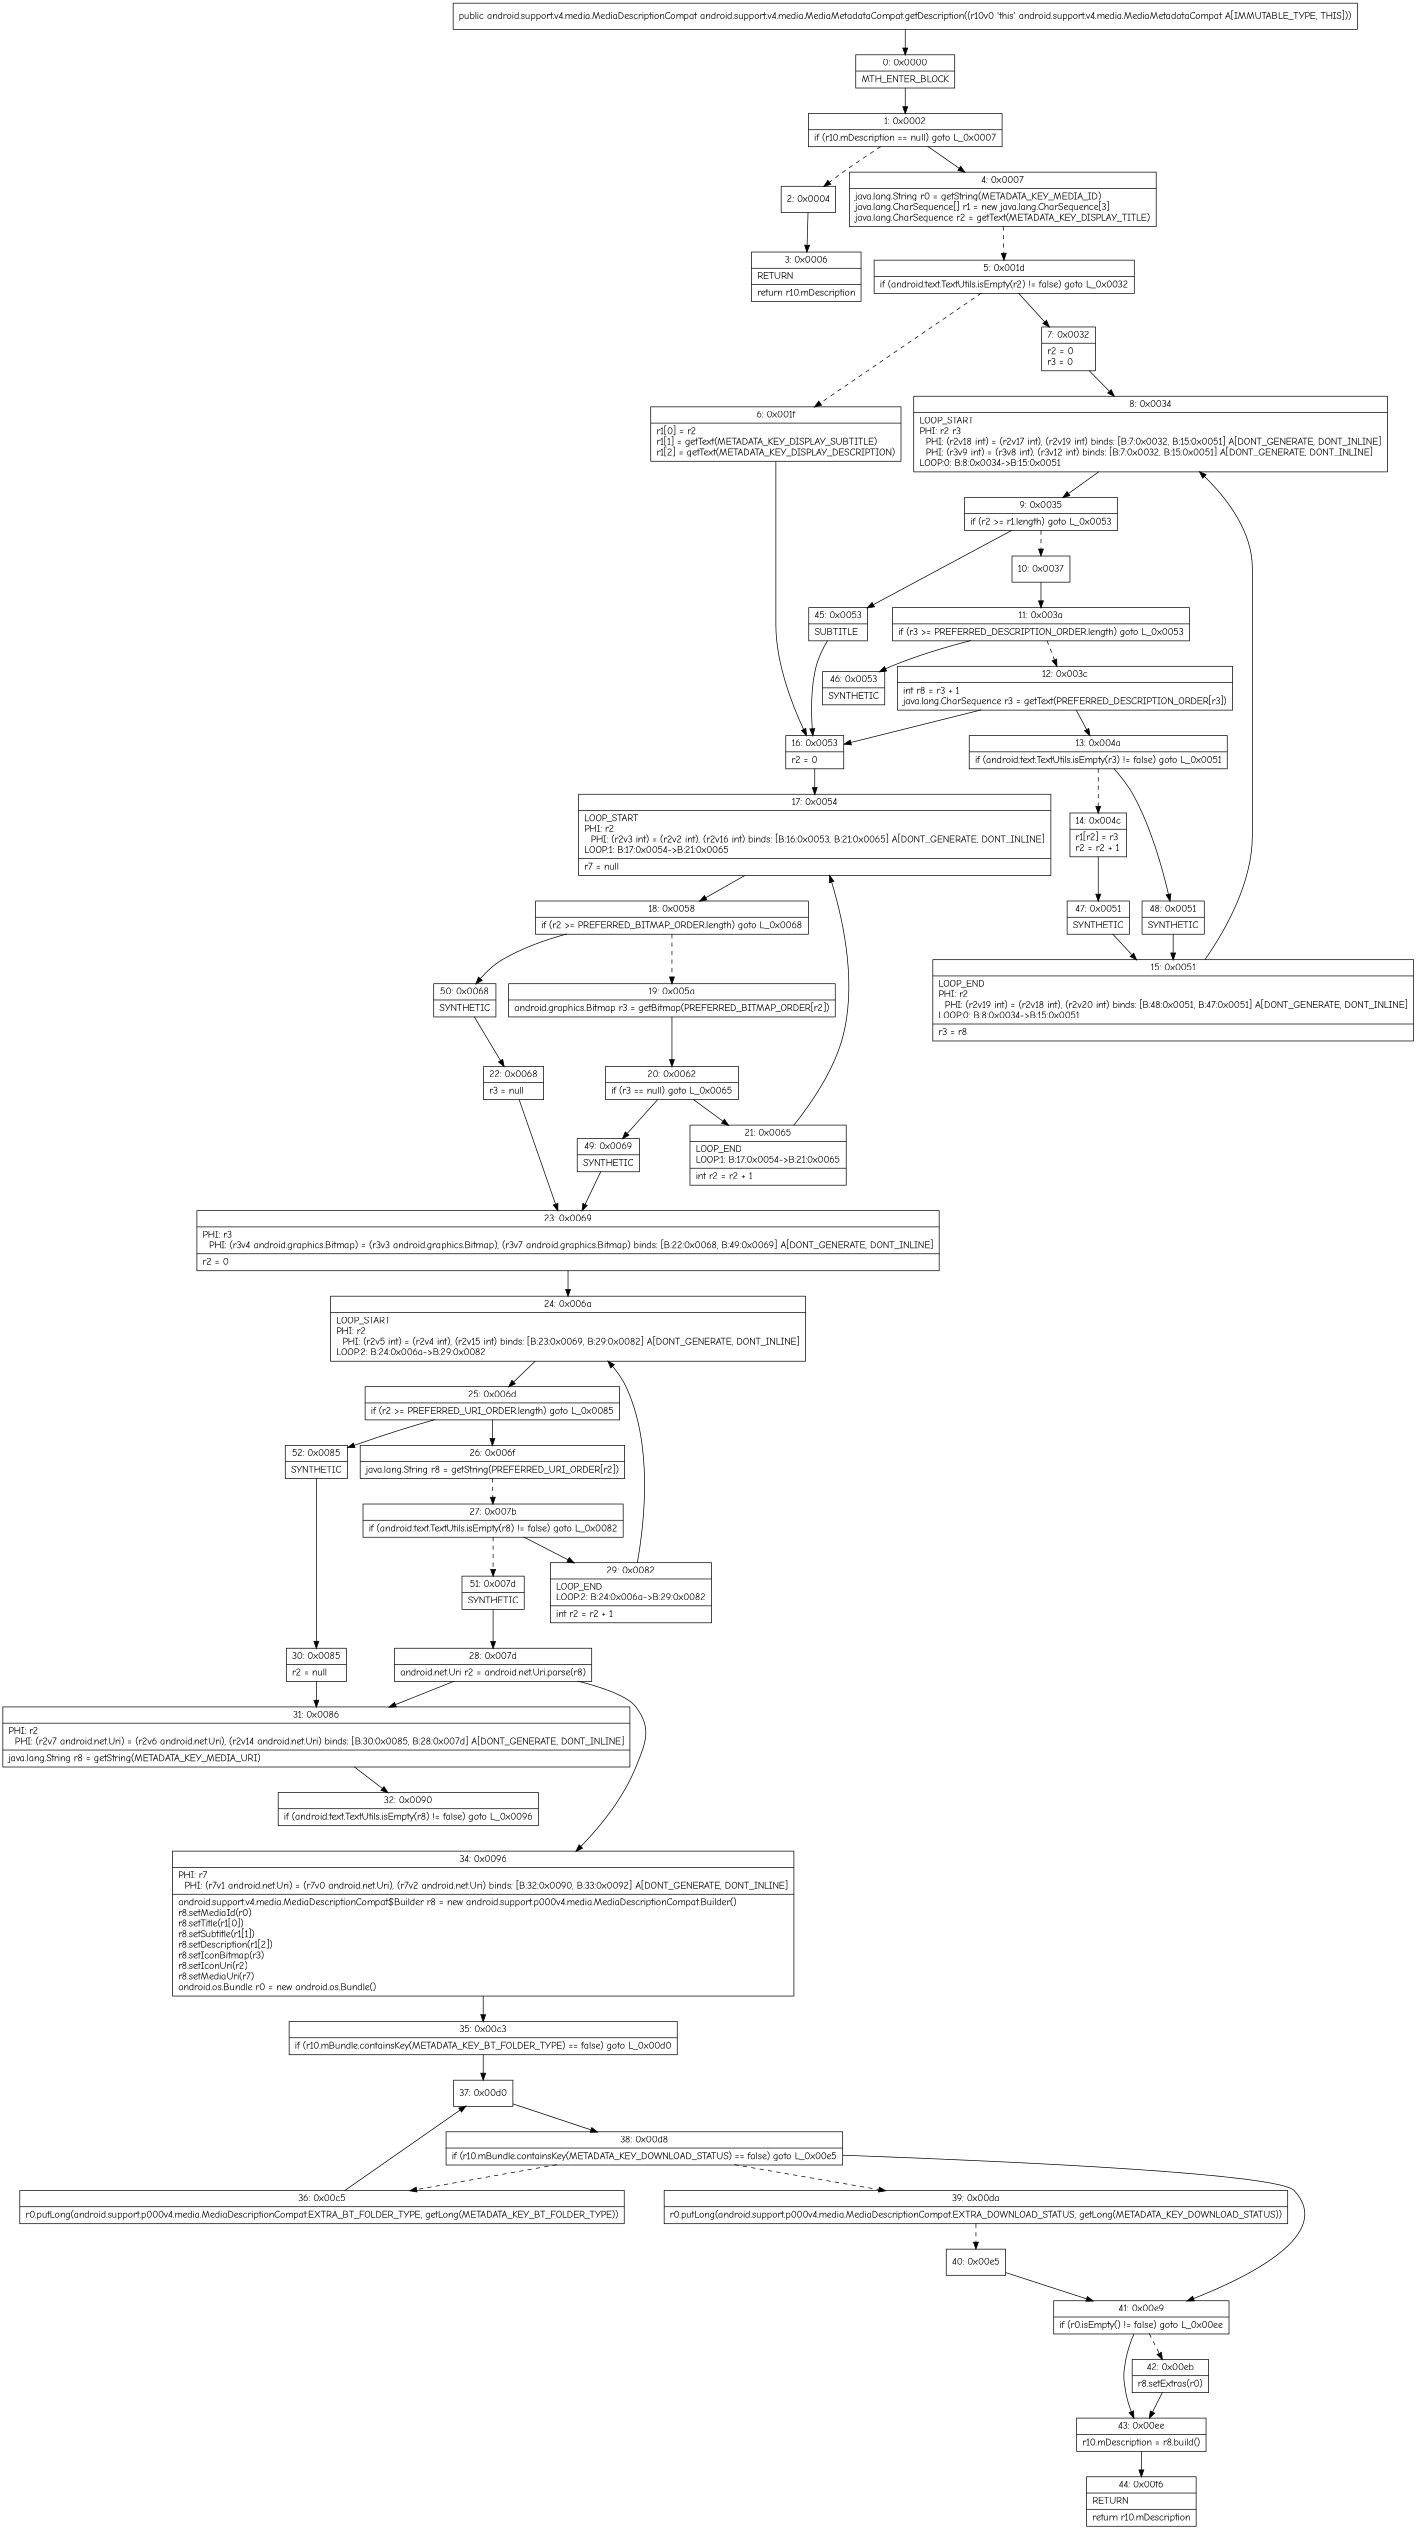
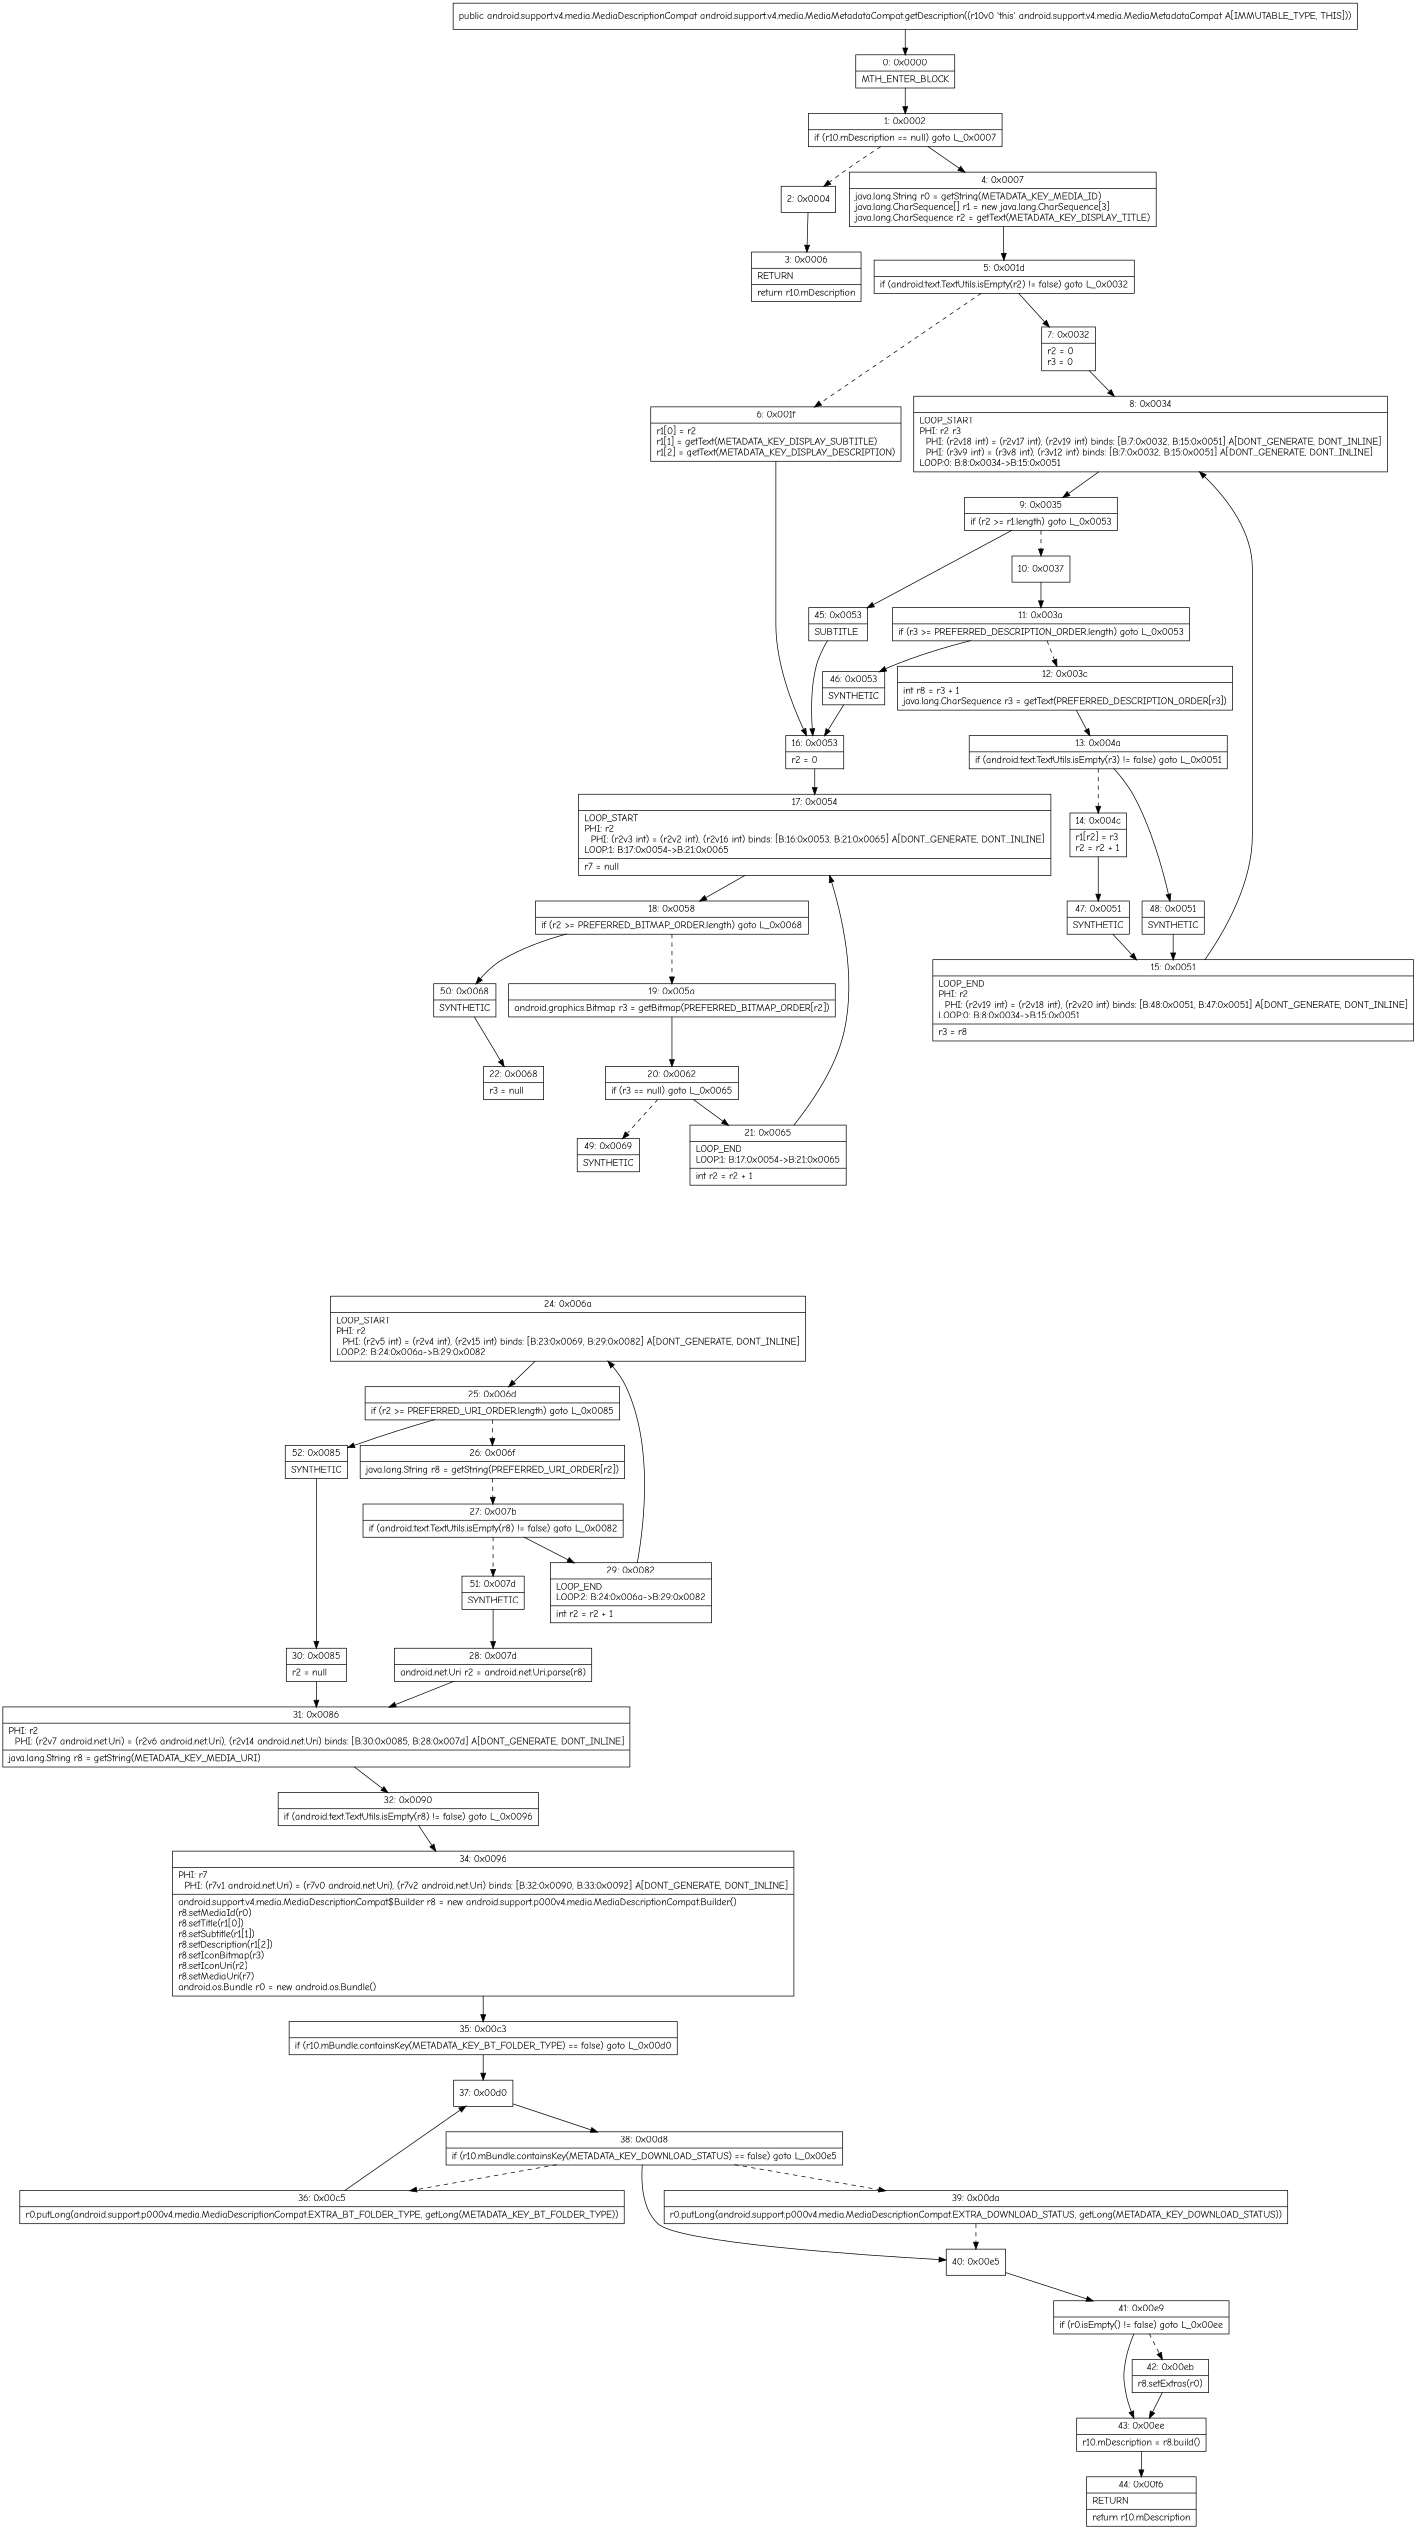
edge "4: 0x0007" -> "5: 0x001d": style dashed -> solid
edge "12: 0x003c" -> "16: 0x0053": now "46: 0x0053" -> "16: 0x0053"
edge "20: 0x0062" -> "49: 0x0069": style solid -> dashed
node "23: 0x0069": removed
edge "25: 0x006d" -> "26: 0x006f": style solid -> dashed
edge "28: 0x007d" -> "34: 0x0096": now "32: 0x0090" -> "34: 0x0096"
edge "38: 0x00d8" -> "41: 0x00e9": now "38: 0x00d8" -> "40: 0x00e5"
